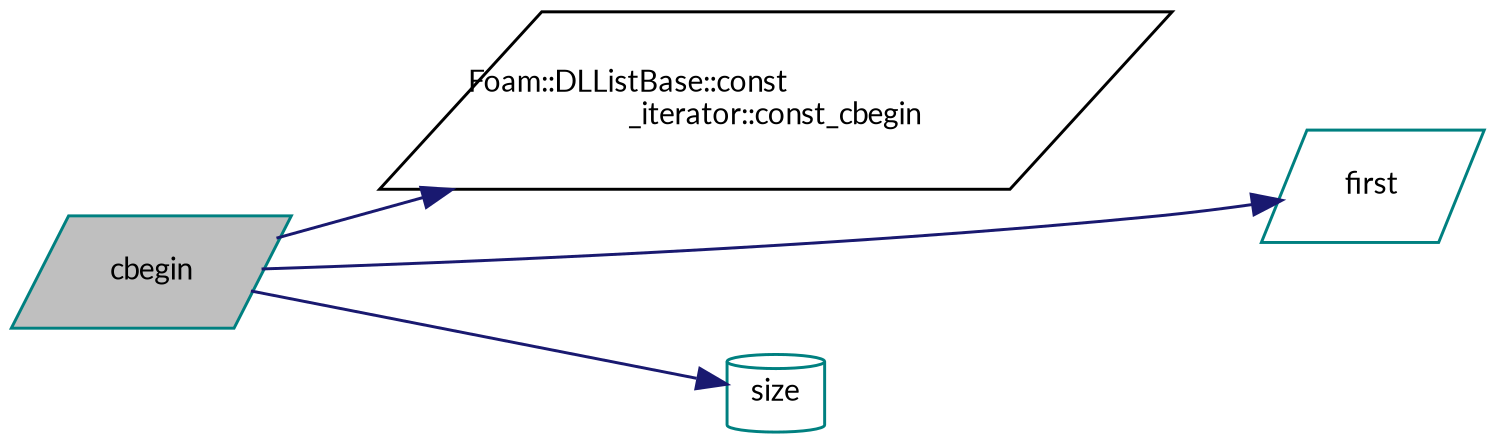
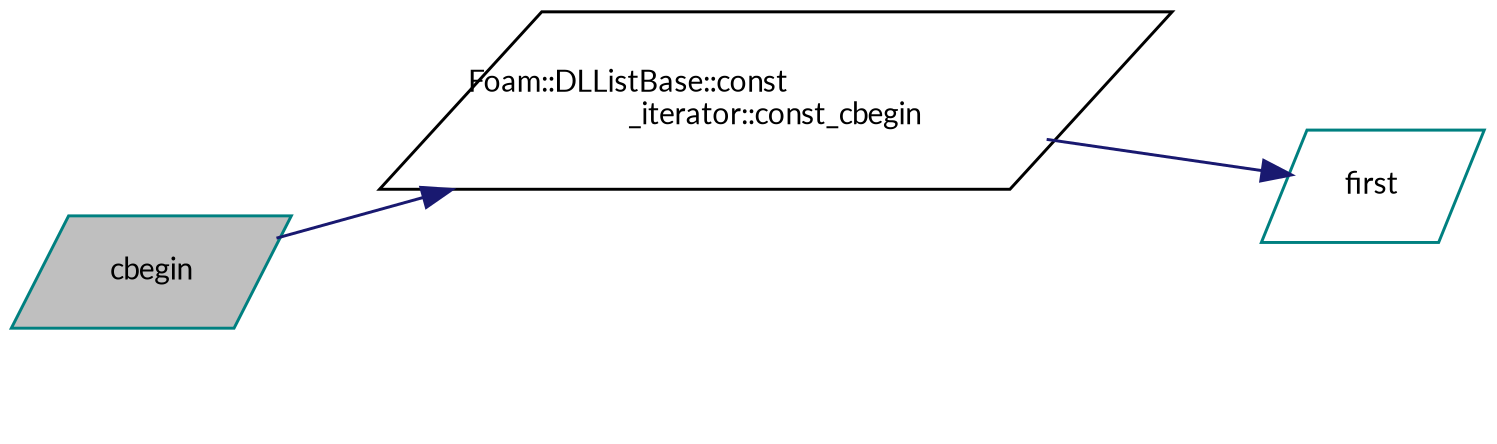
edge "cbegin" -> "first": now "Foam::DLListBase::const _iterator::const_cbegin" -> "first"
node "size": removed
